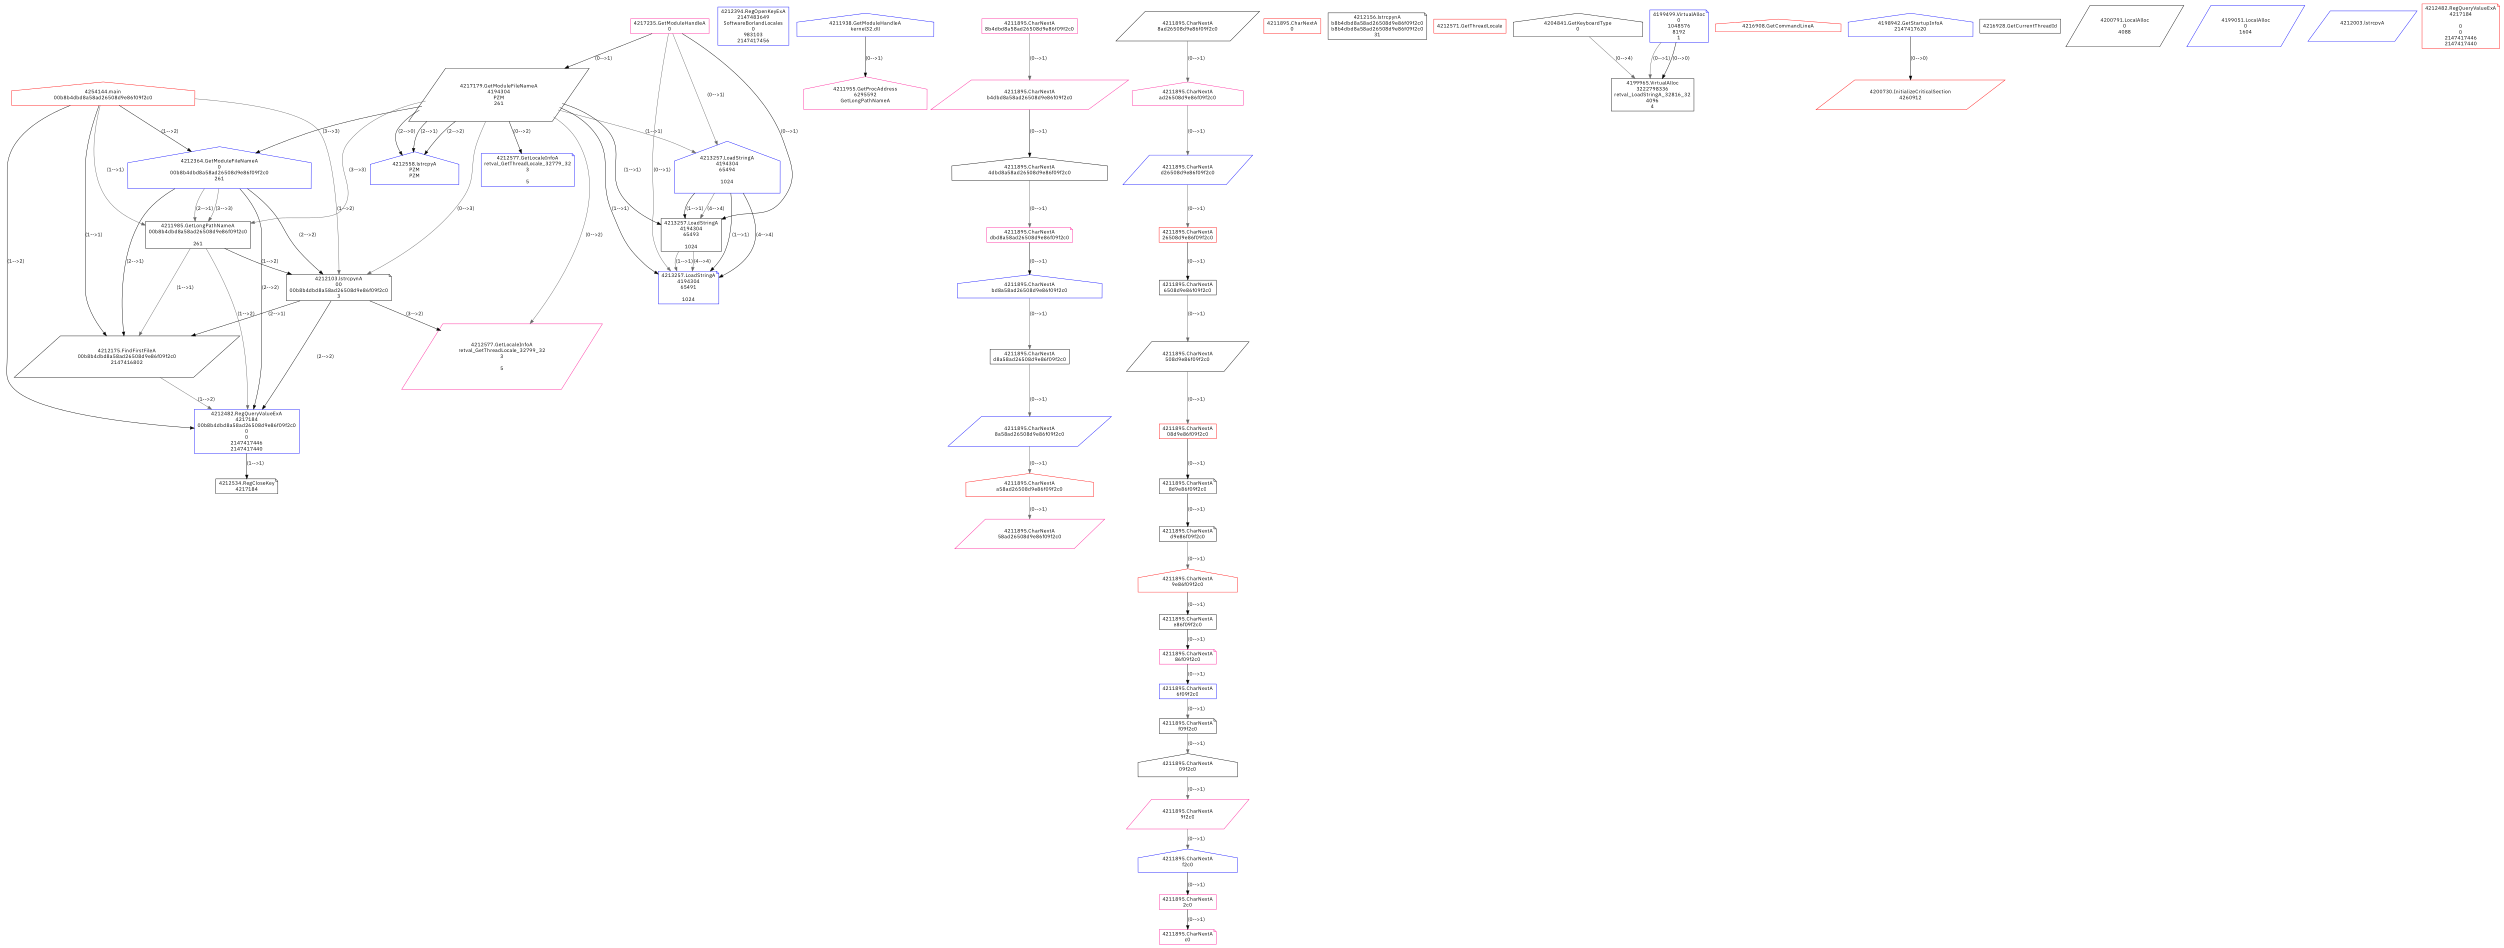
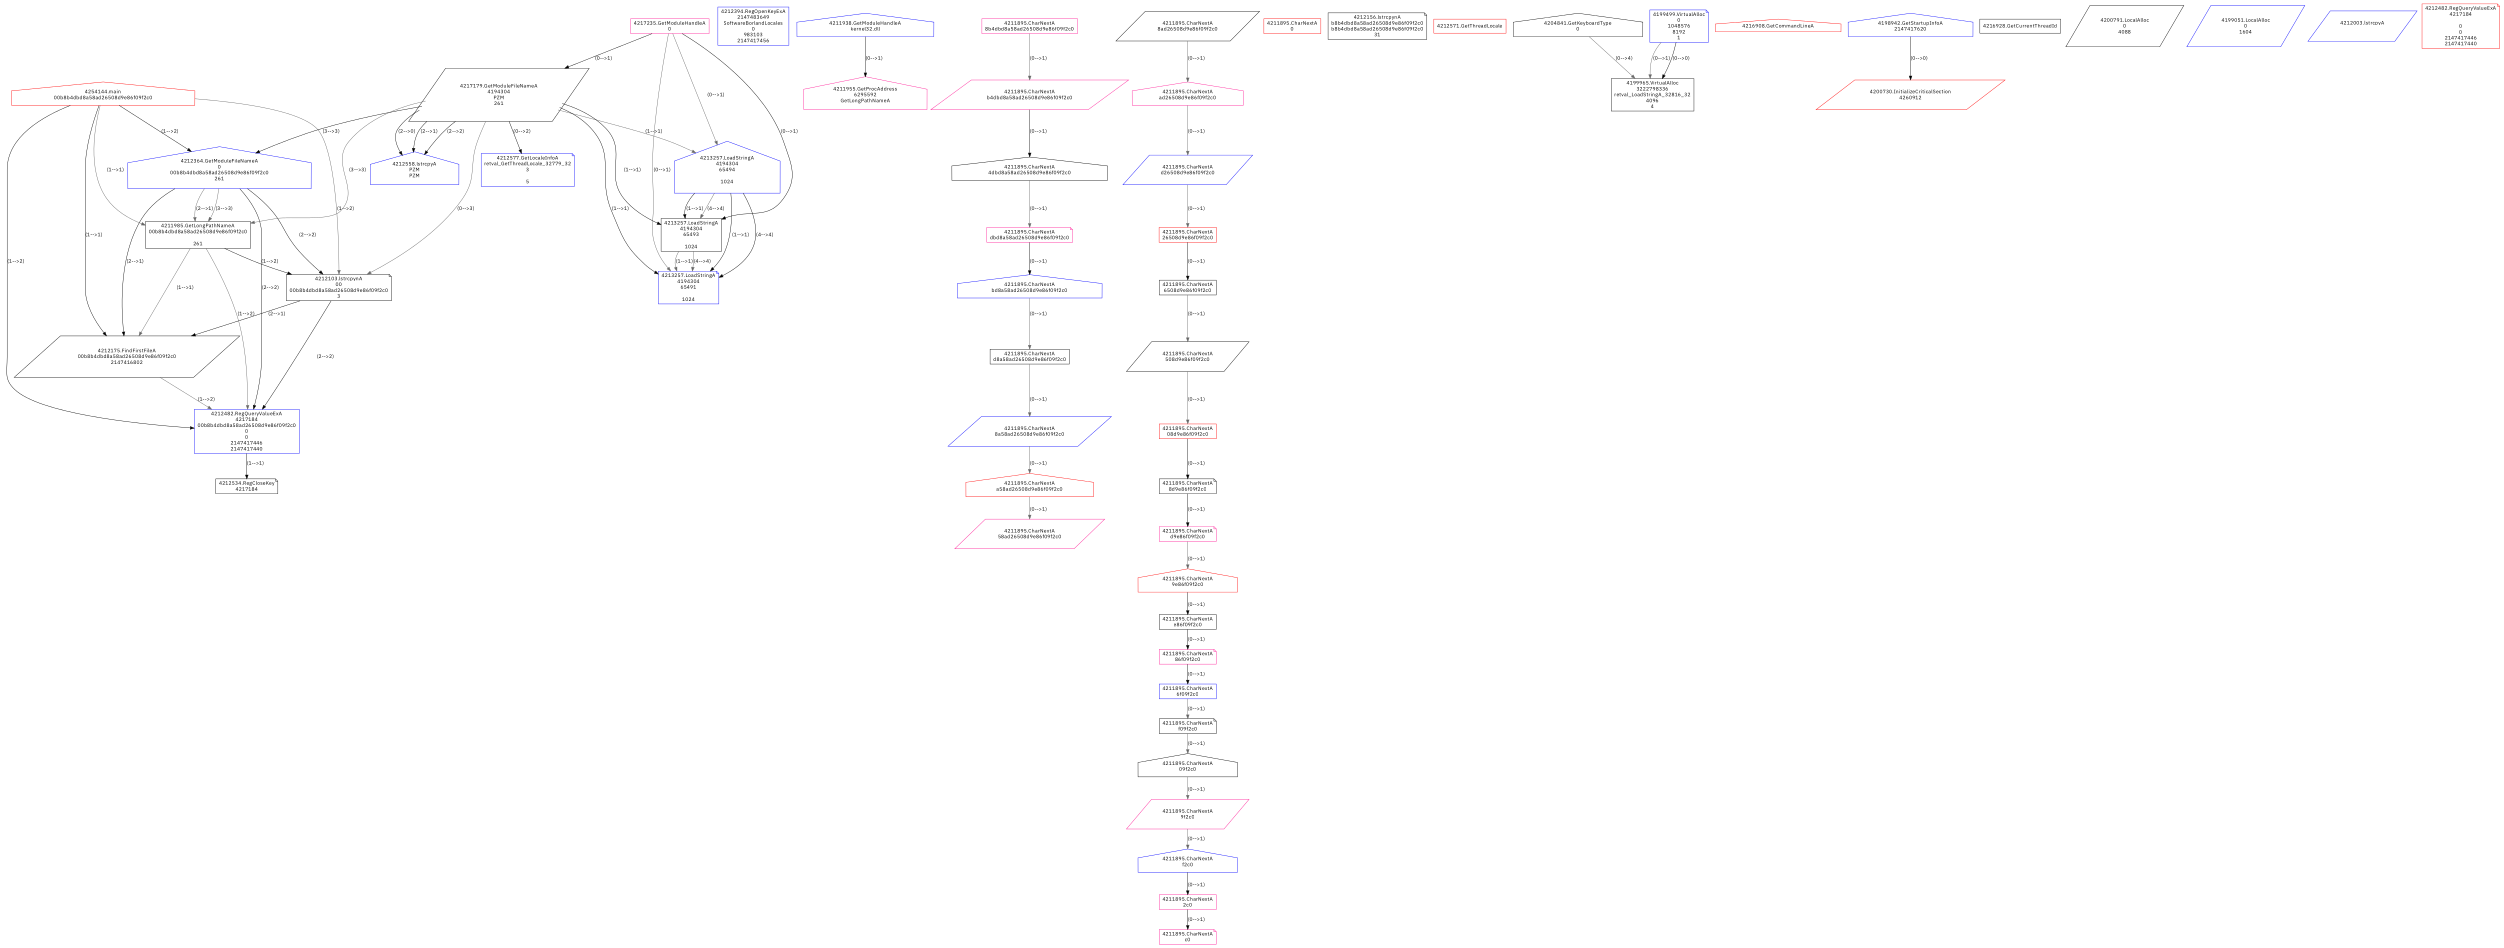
node "4212577.GetLocaleInfoA retval_GetThreadLocale_32799_32 3 5": removed
node "4211895.CharNextA d9e86f09f2c0": color black -> deeppink
